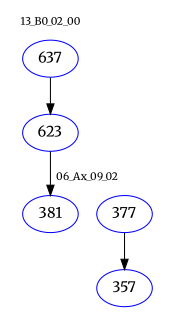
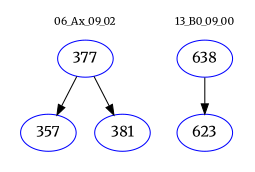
cluster "13_B0_02_00": label "13_B0_02_00" -> "13_B0_09_00"
node "637": label "637" -> "638"
edge "623" -> "381": now "377" -> "381"
